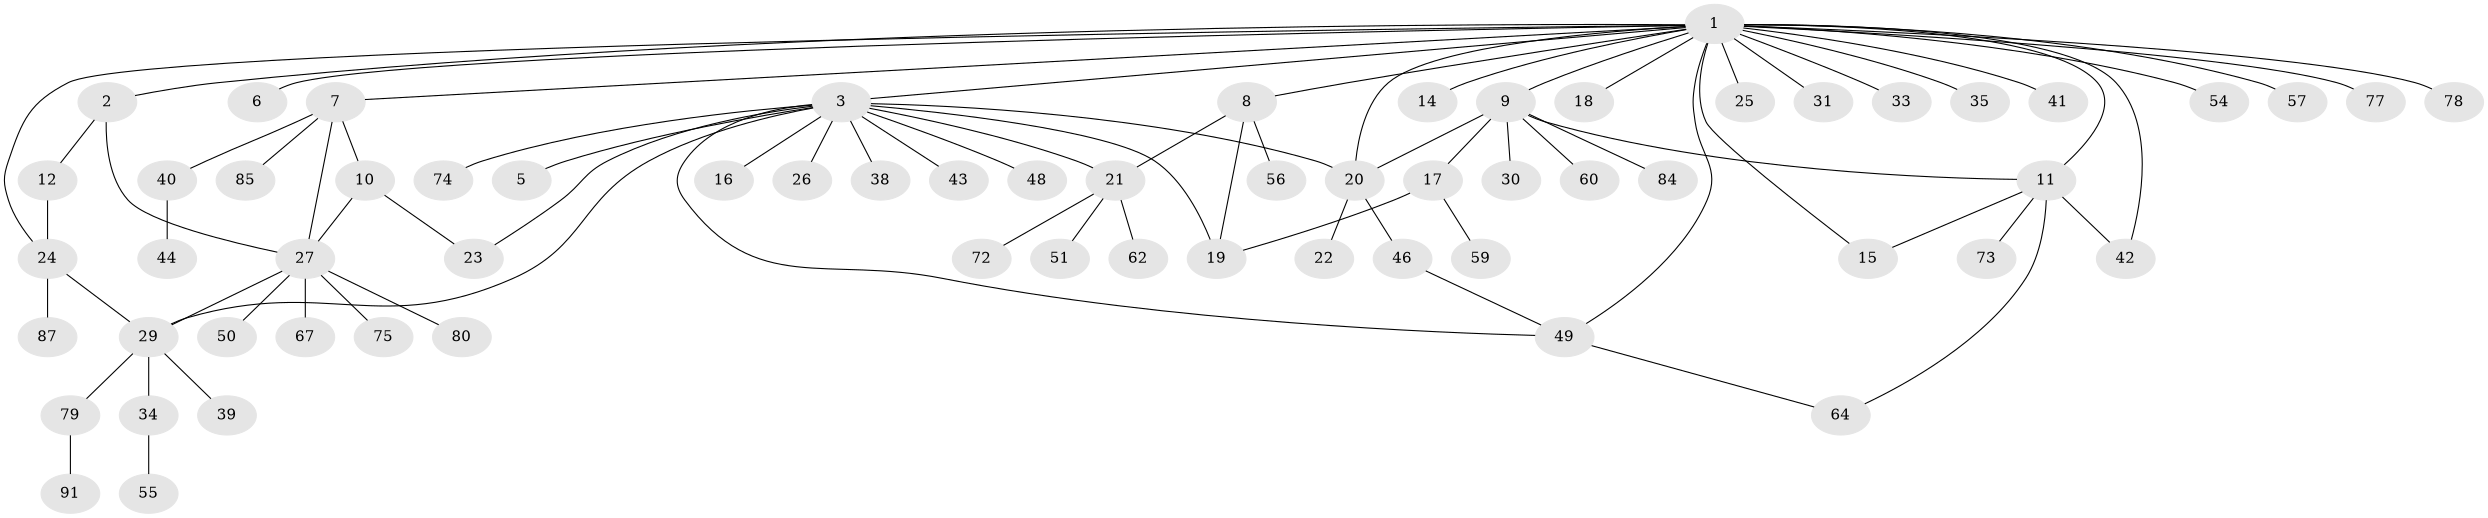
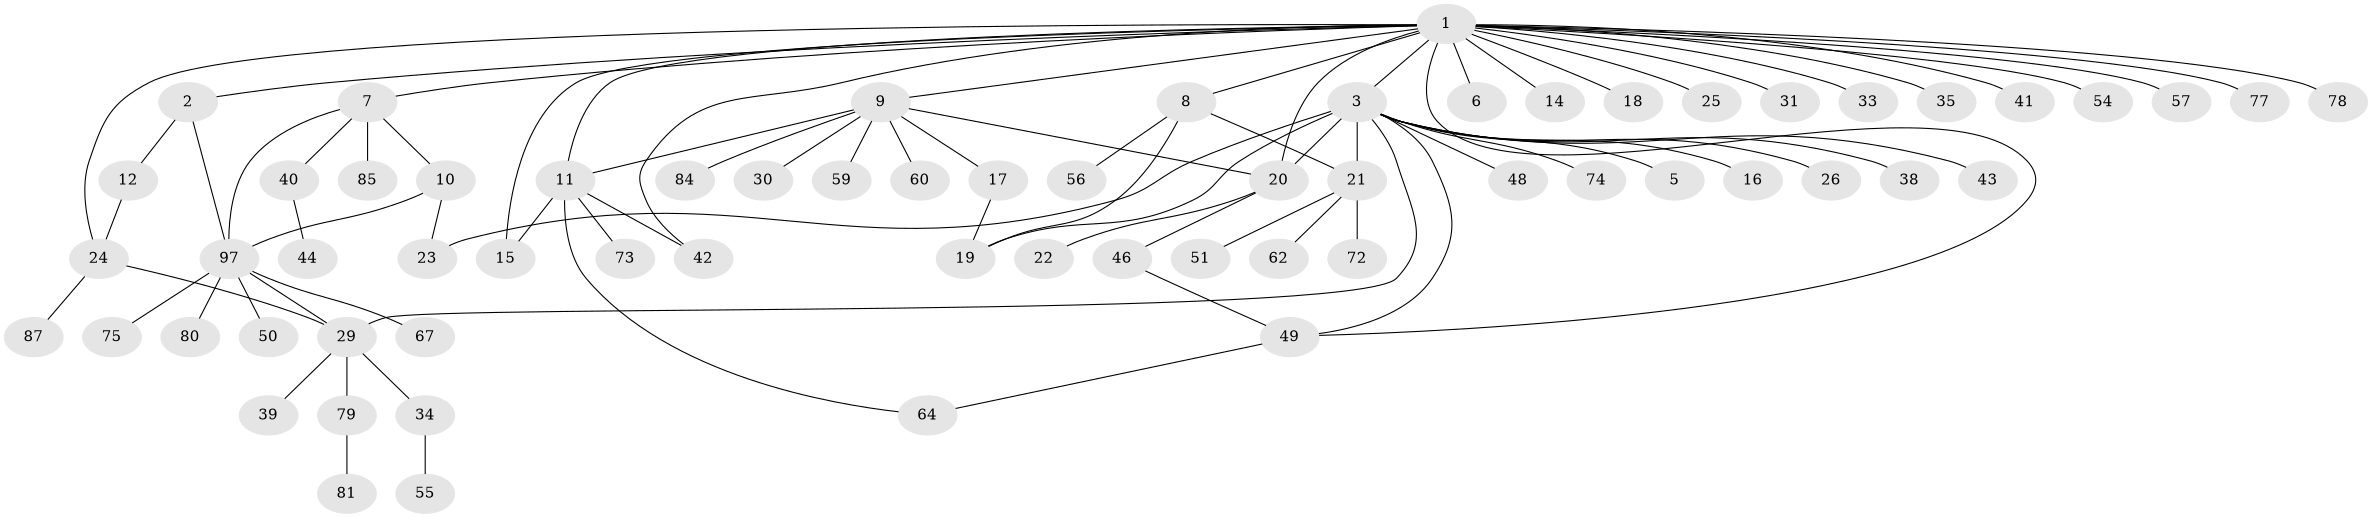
edge "17" -- "59": now "9" -- "59"
node "27": label "27" -> "97"
node "91": label "91" -> "81"
